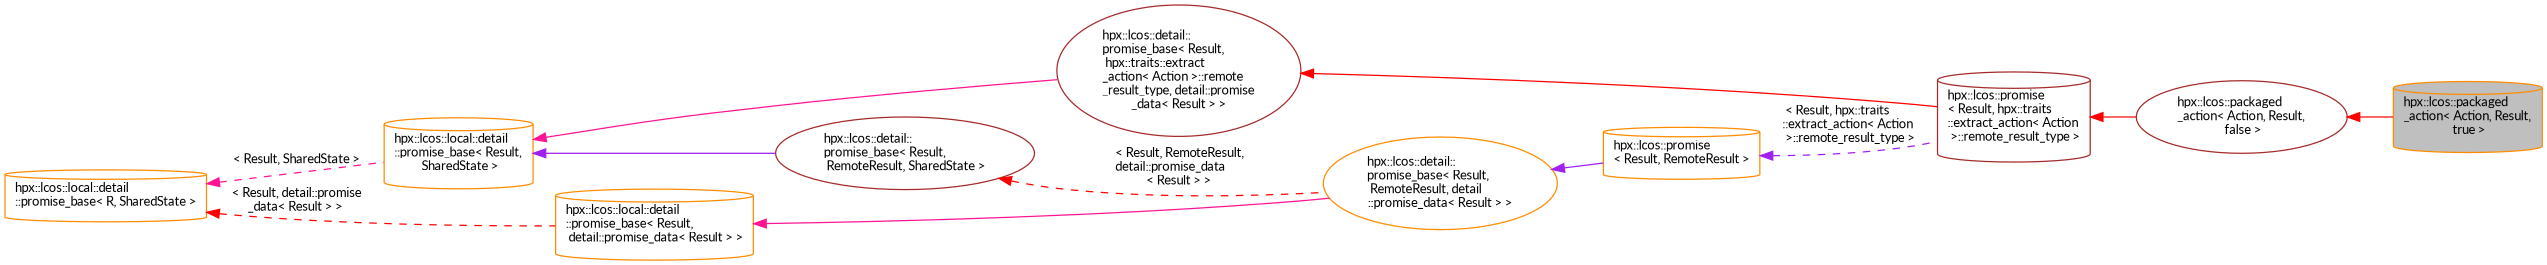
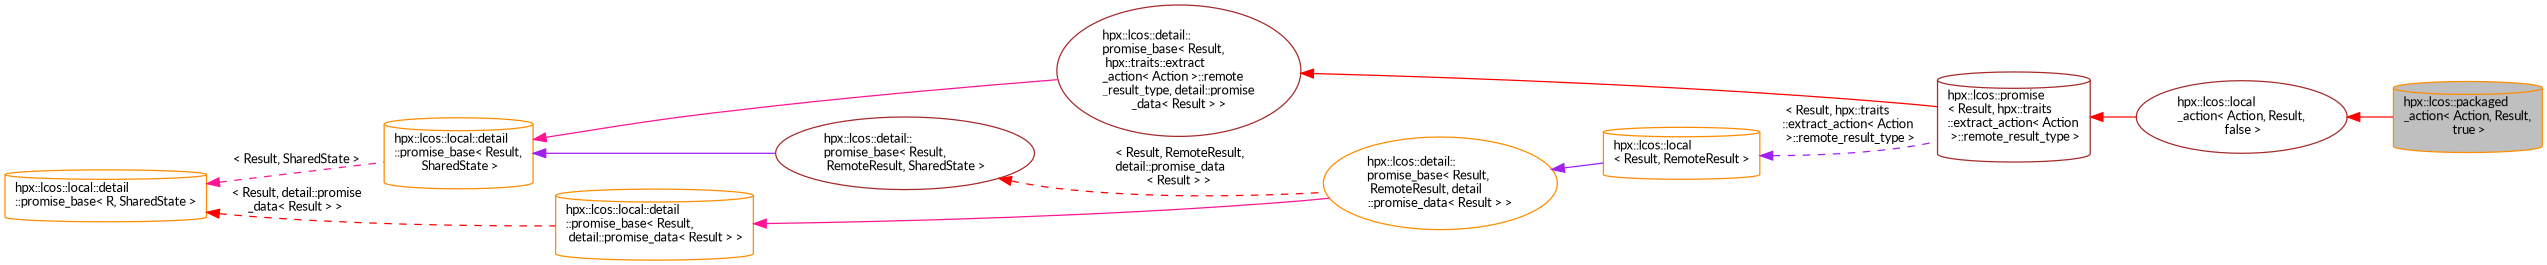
node "hpx::lcos::packaged _action< Action, Result, false >": label "hpx::lcos::packaged _action< Action, Result, false >" -> "hpx::lcos::local _action< Action, Result, false >"
node "hpx::lcos::promise < Result, RemoteResult >": label "hpx::lcos::promise < Result, RemoteResult >" -> "hpx::lcos::local < Result, RemoteResult >"
